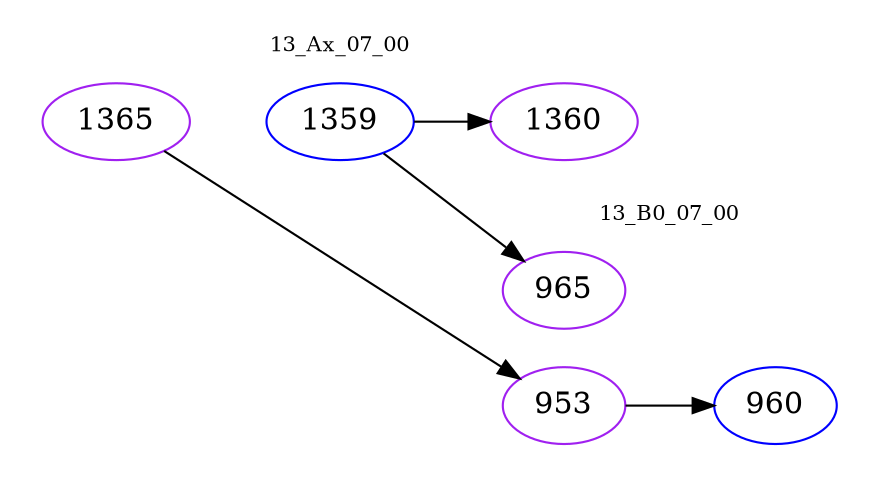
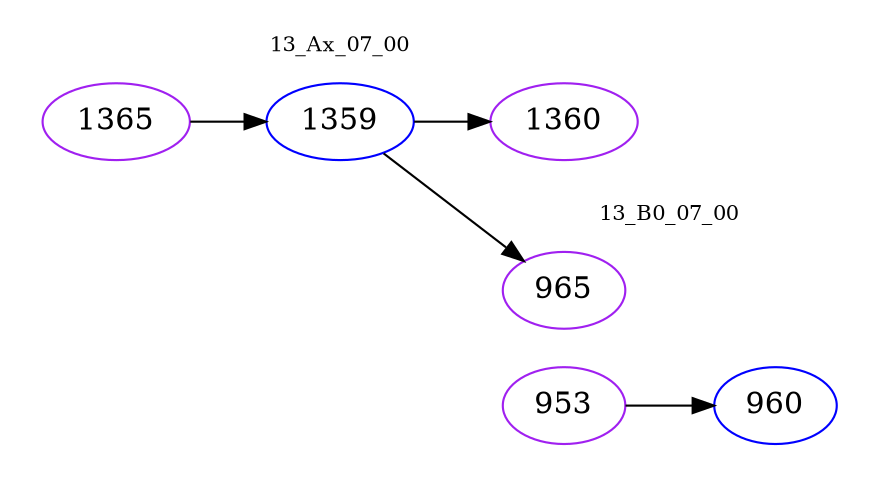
edge "1365" -> "953": now "1365" -> "1359"
